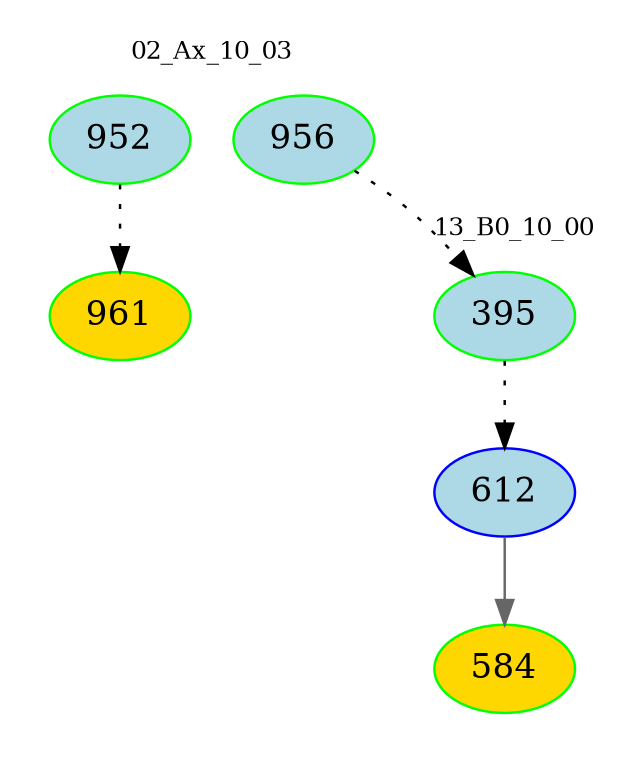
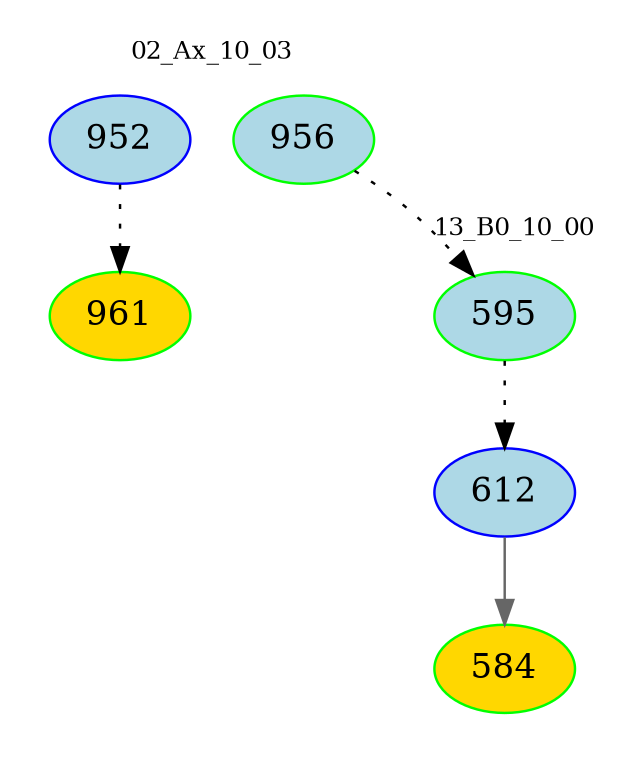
node "952": color green -> blue
node "395": label "395" -> "595"
